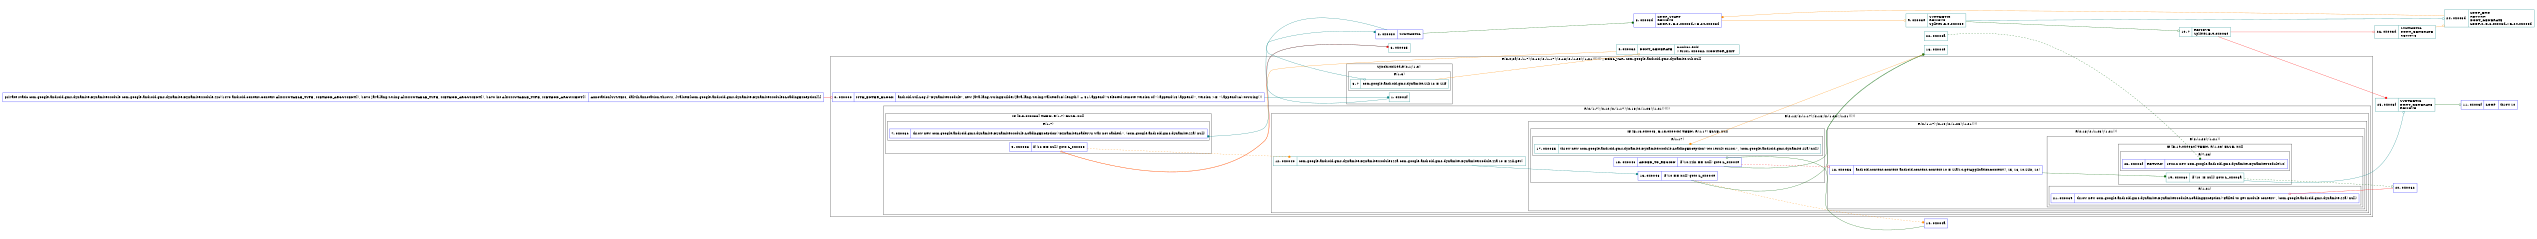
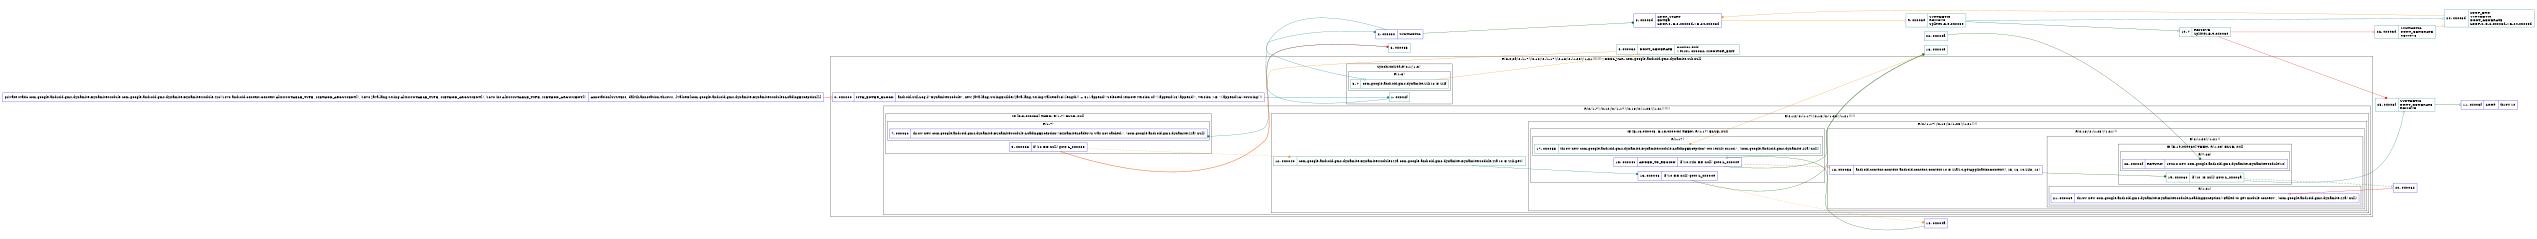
node "24: 0x003d": text "RETURN" -> "SYNTHETIC"
node "8: 0x003d": text "REMOVE" -> "ENTER"
edge "22: 0x006a" -> "23: 0x006f": style dashed -> solid
